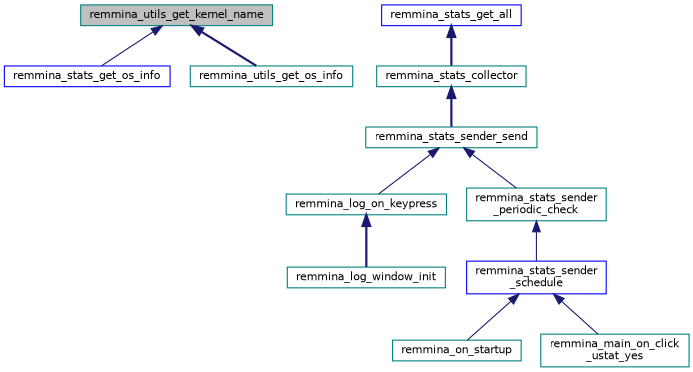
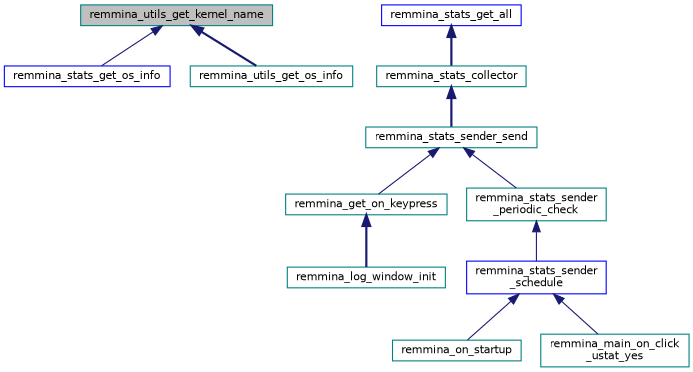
node "remmina_log_on_keypress": label "remmina_log_on_keypress" -> "remmina_get_on_keypress"
